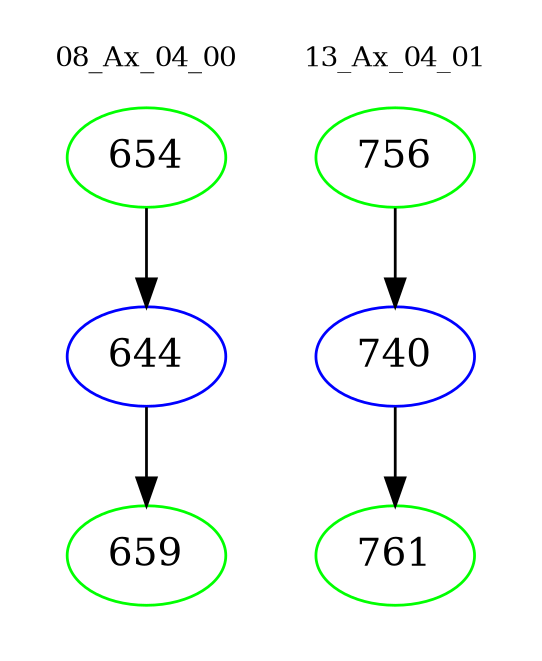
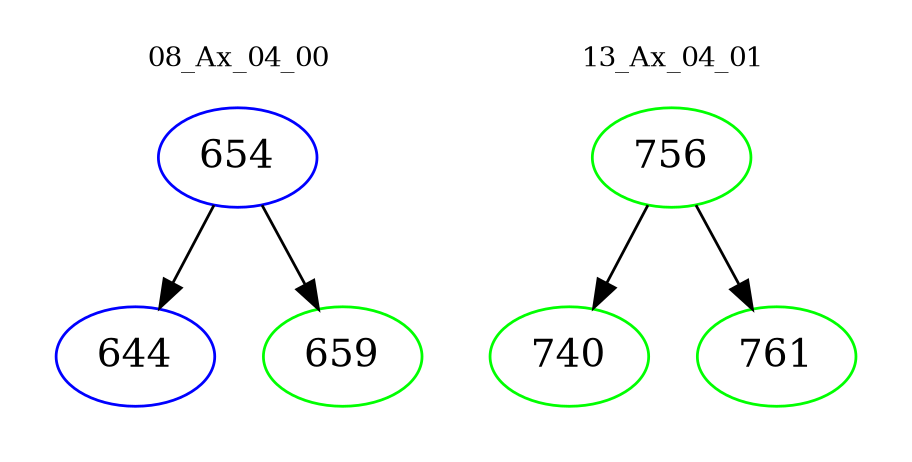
node "654": color green -> blue
node "740": color blue -> green
edge "644" -> "659": now "654" -> "659"
edge "740" -> "761": now "756" -> "761"
